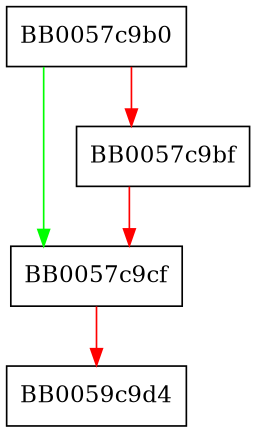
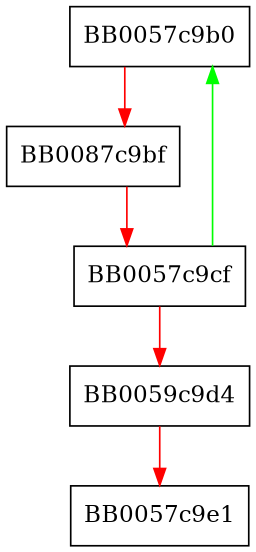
edge "BB0057c9b0" -> "BB0057c9cf": reversed
node "BB0057c9bf": label "BB0057c9bf" -> "BB0087c9bf"
node "BB0057c9e1": added
